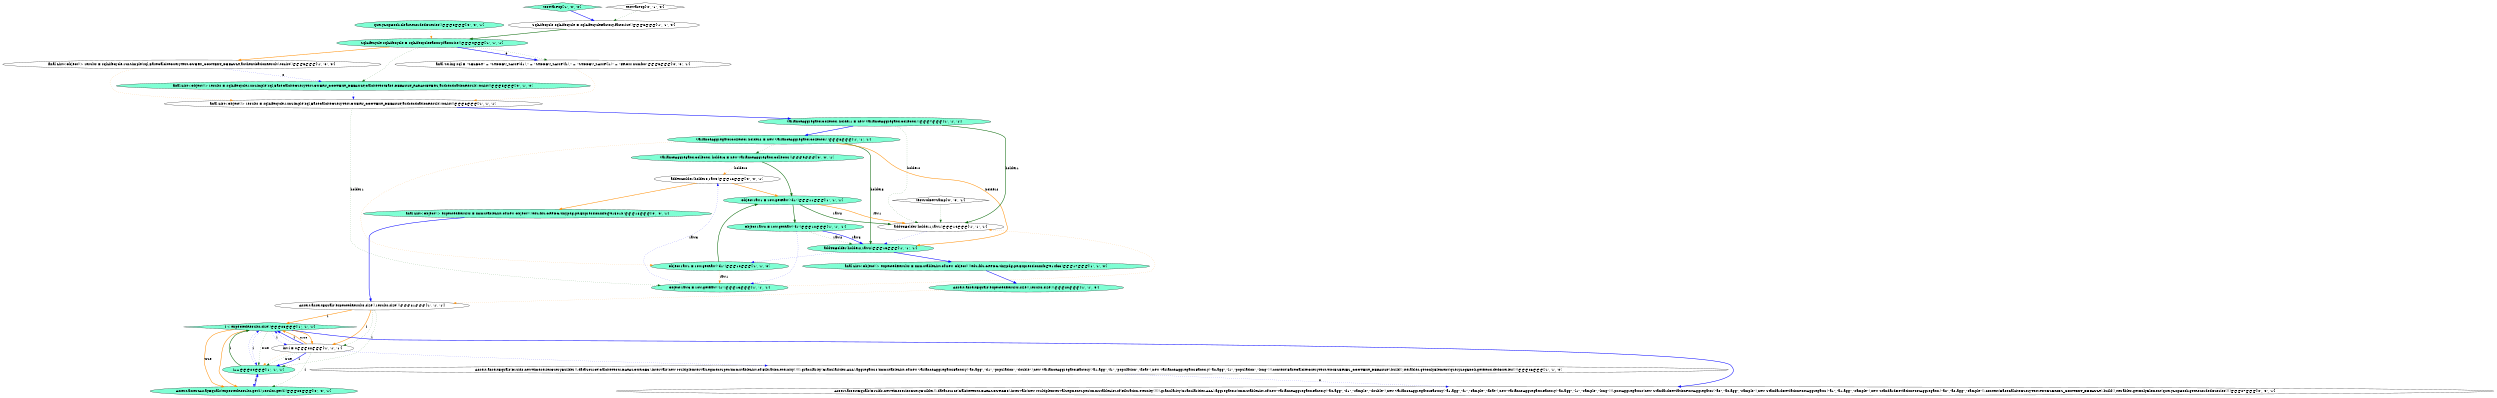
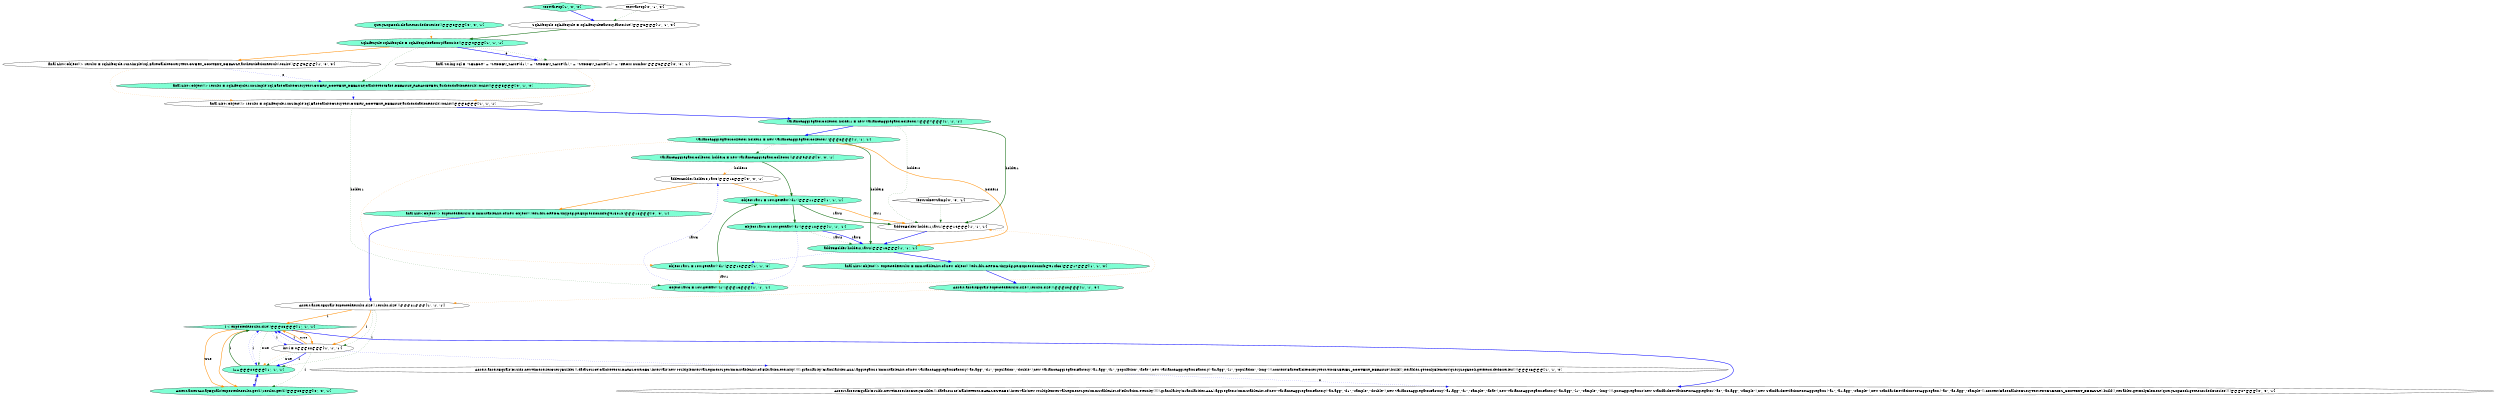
edge "addToHolder(holder1,raw1)@@@14@@@['1', '1', '1']" -> "addToHolder(holder2,raw2)@@@15@@@['1', '1', '1']": style dotted -> bold
